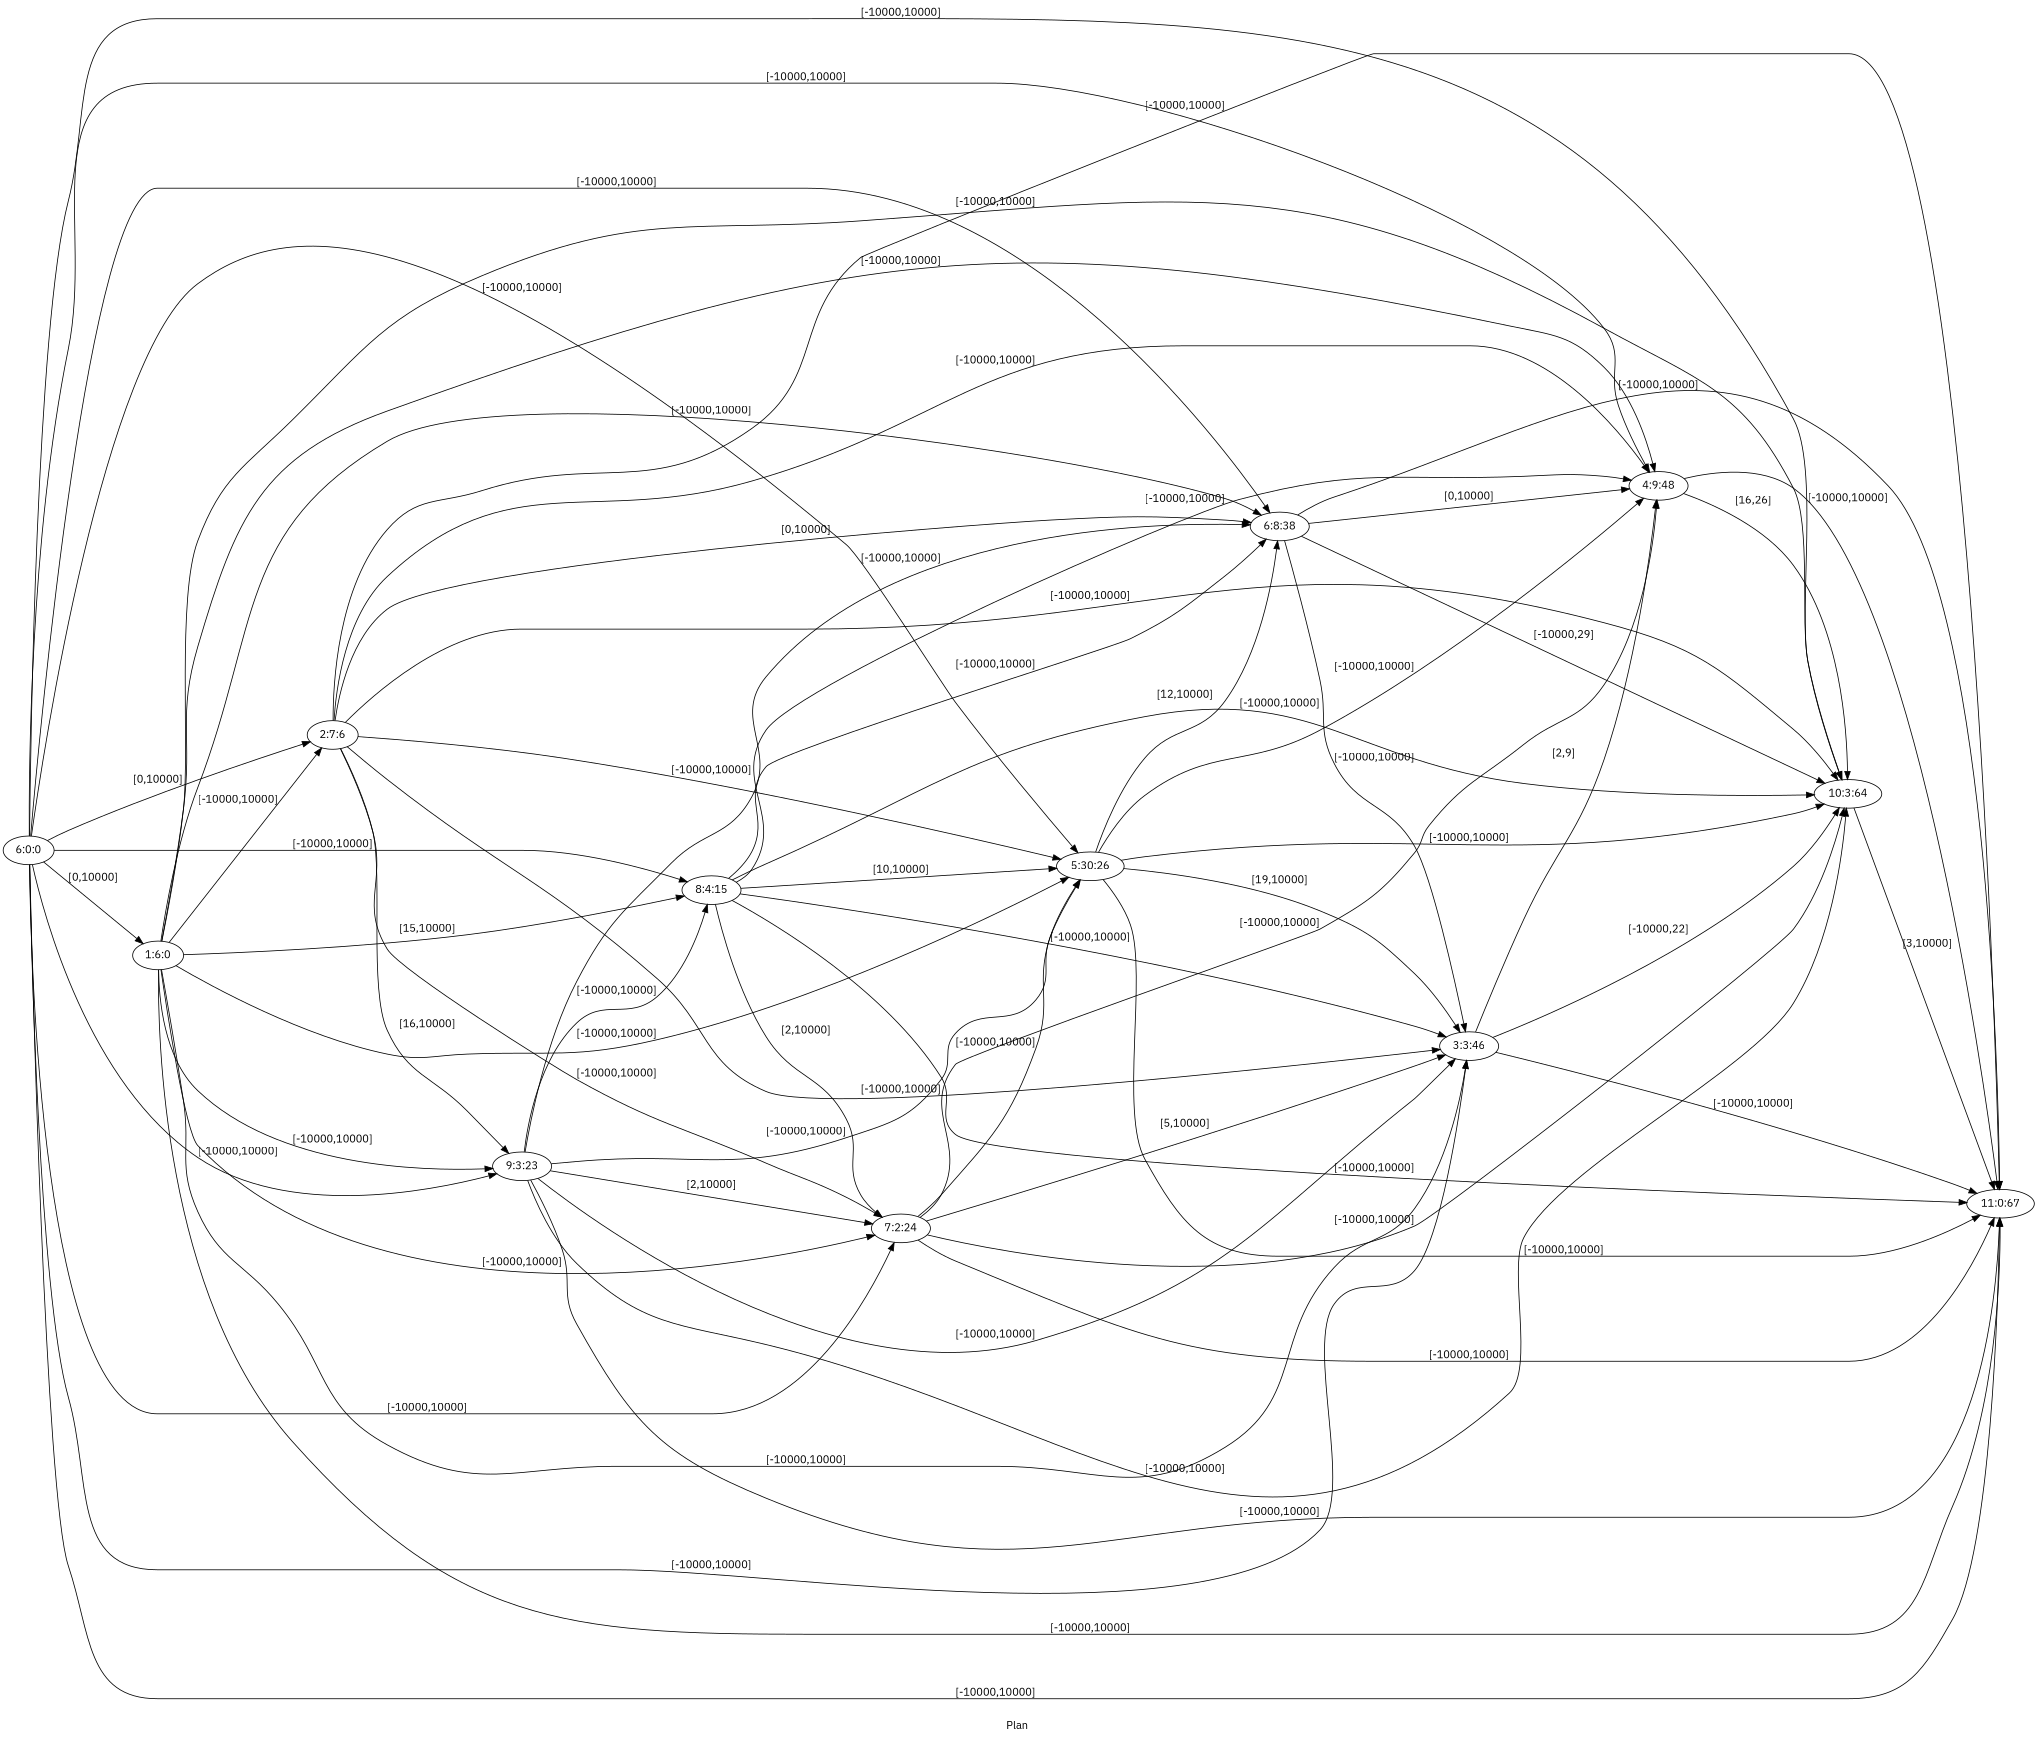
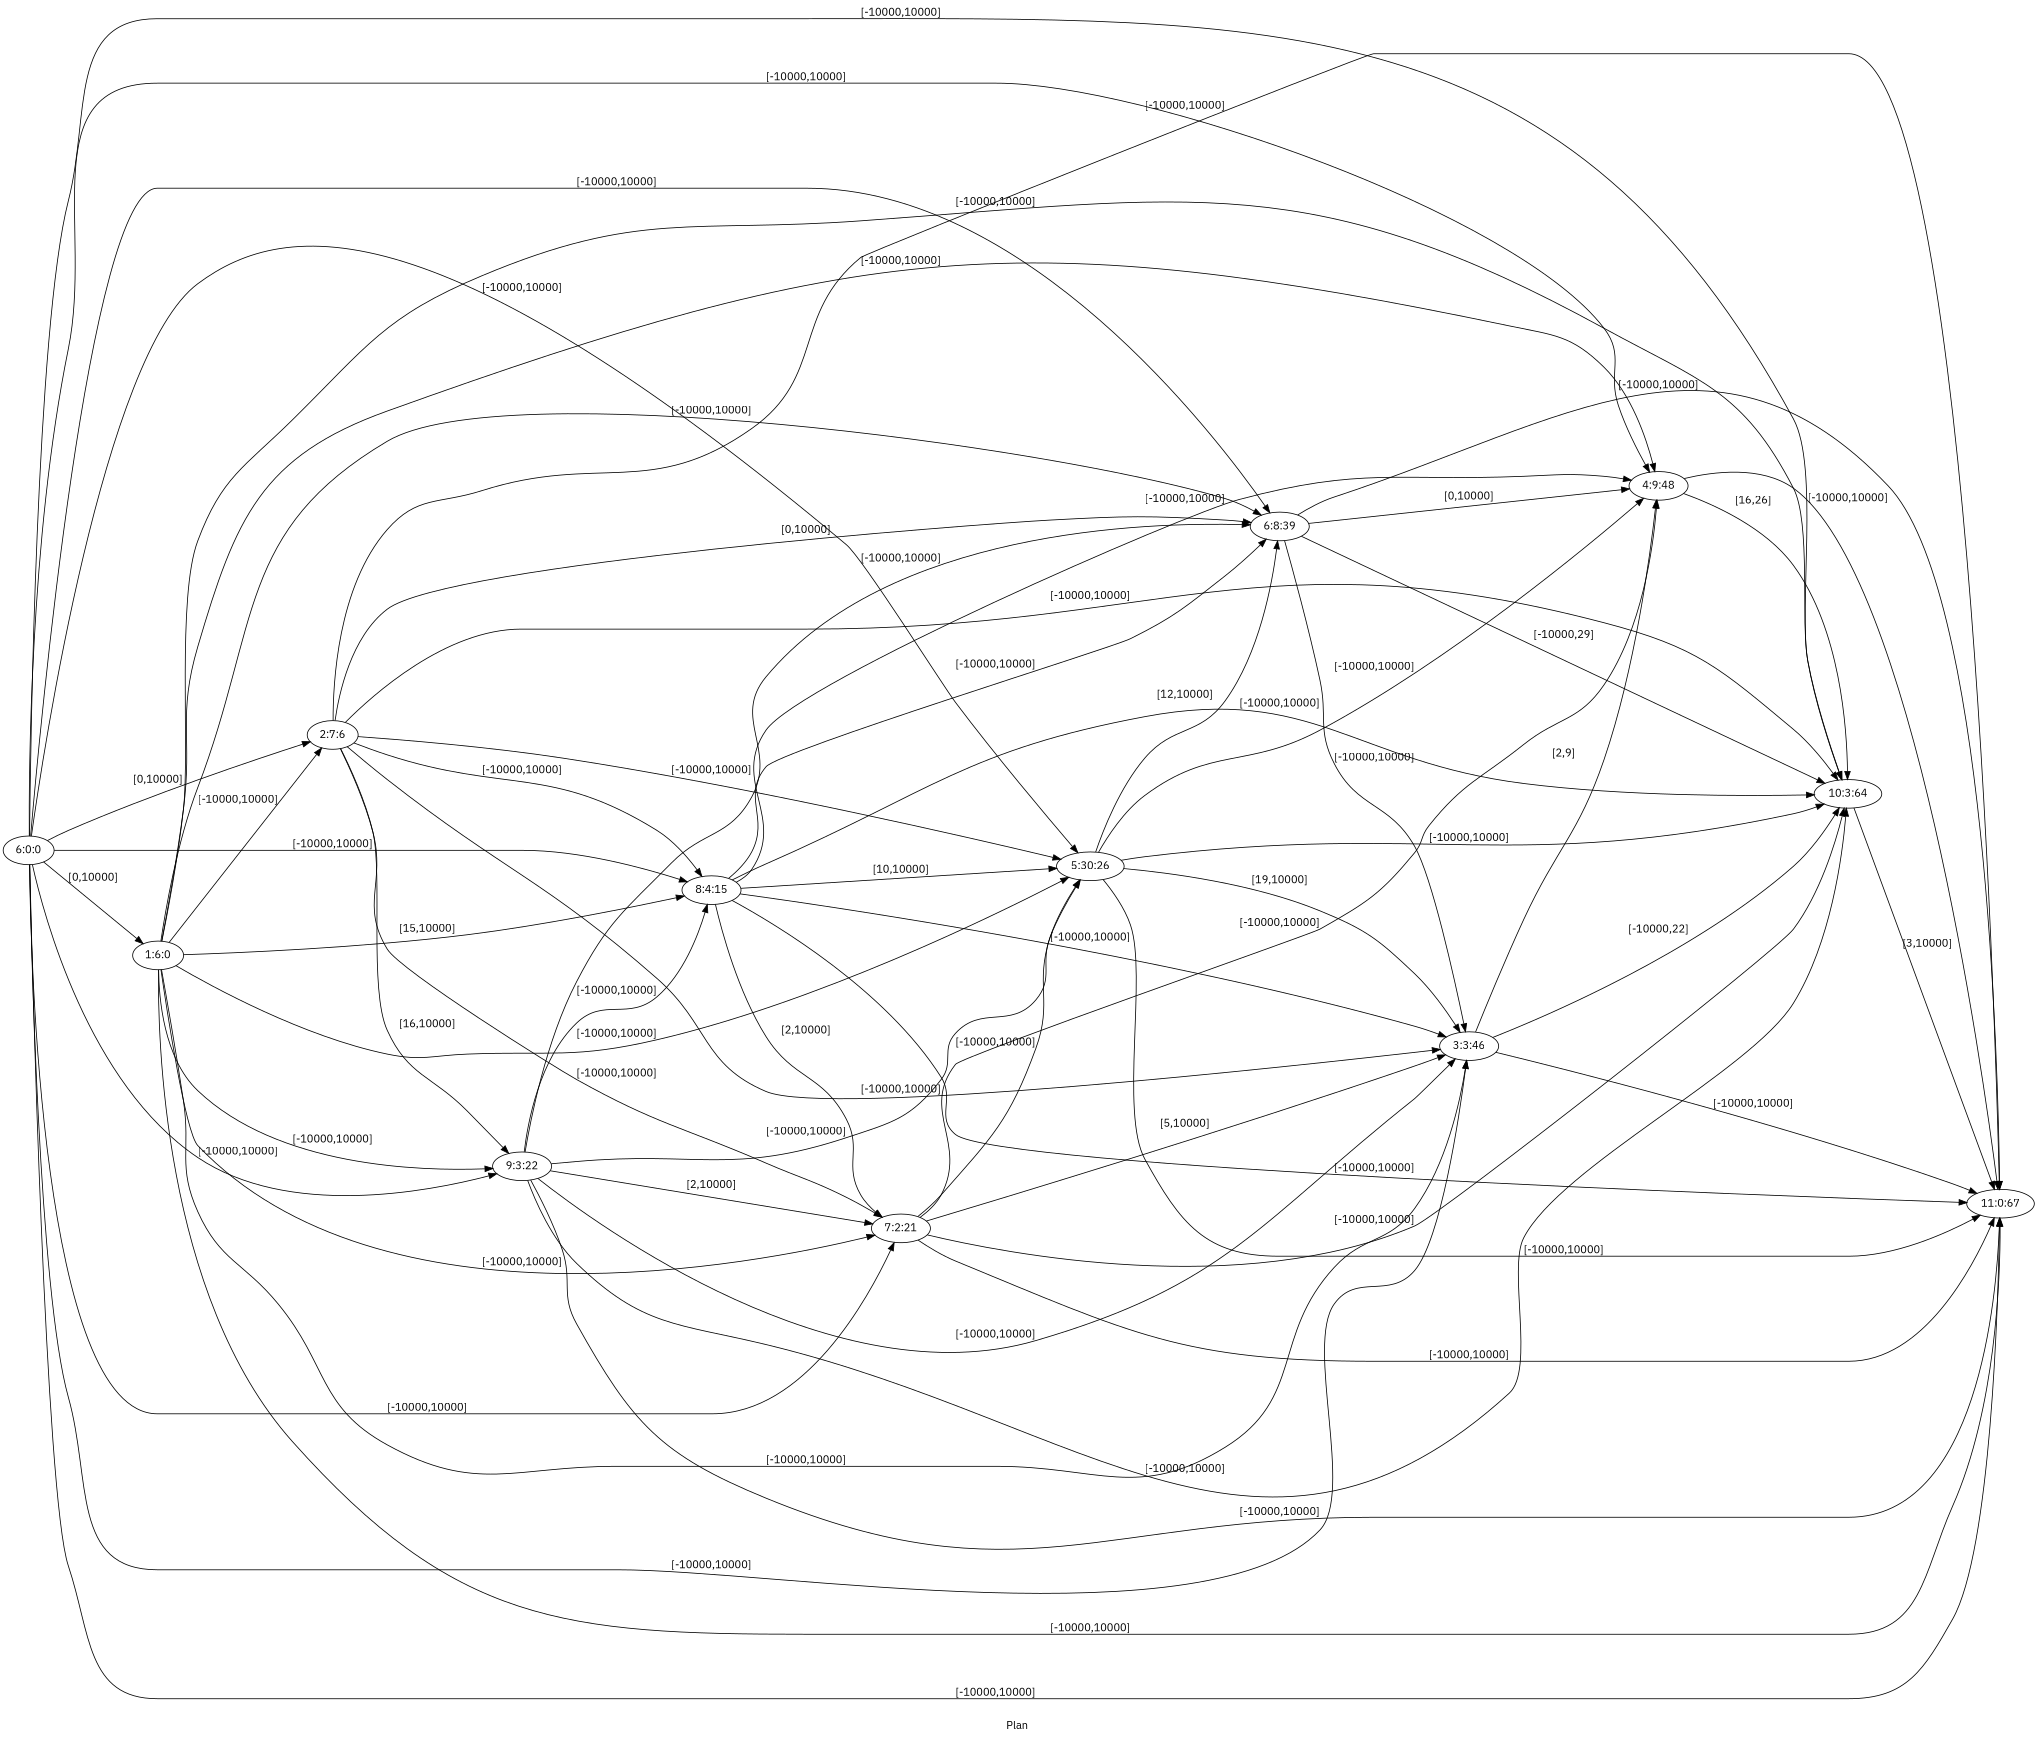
edge "2:7:6" -> "4:9:48": now "2:7:6" -> "8:4:15"
node "6:8:38": label "6:8:38" -> "6:8:39"
node "9:3:23": label "9:3:23" -> "9:3:22"
node "7:2:24": label "7:2:24" -> "7:2:21"
